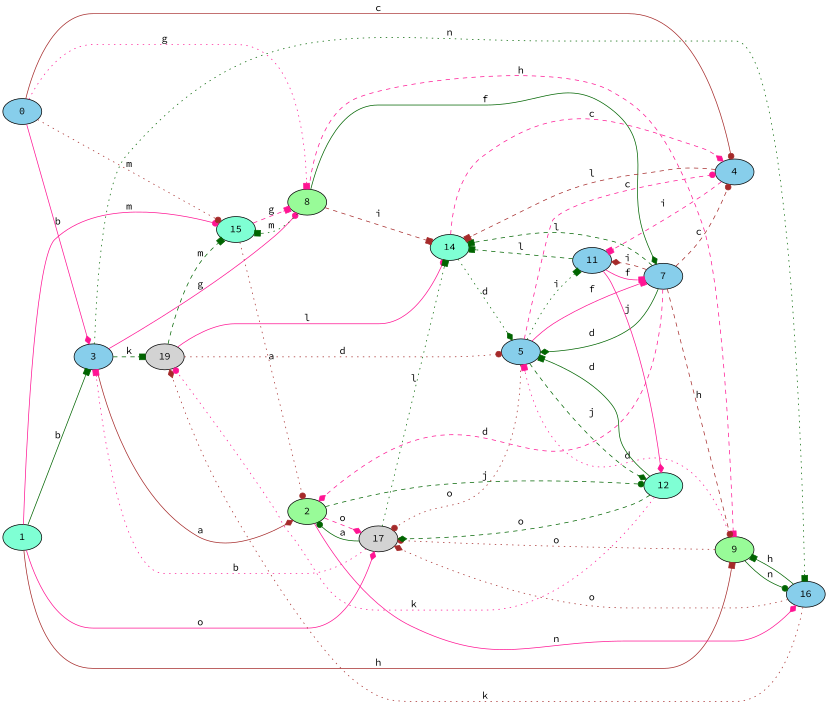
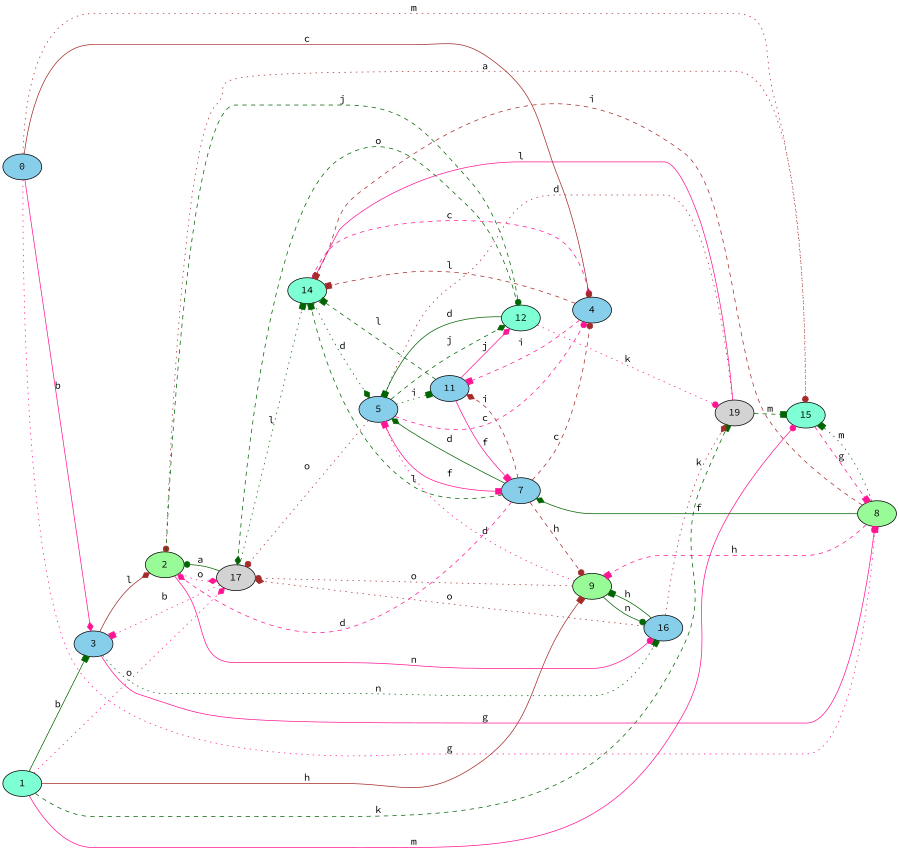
edge "3" -> "19": now "1" -> "19"
edge "2" -> "17": style dashed -> dotted
edge "3" -> "2": label "a" -> "l"
edge "1" -> "17": style solid -> dotted
edge "2" -> "16": arrowhead diamond -> dot
